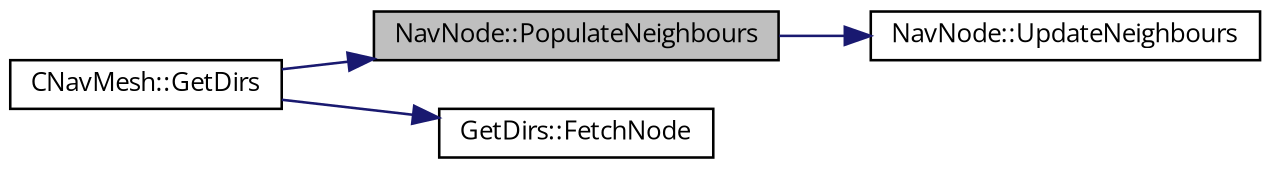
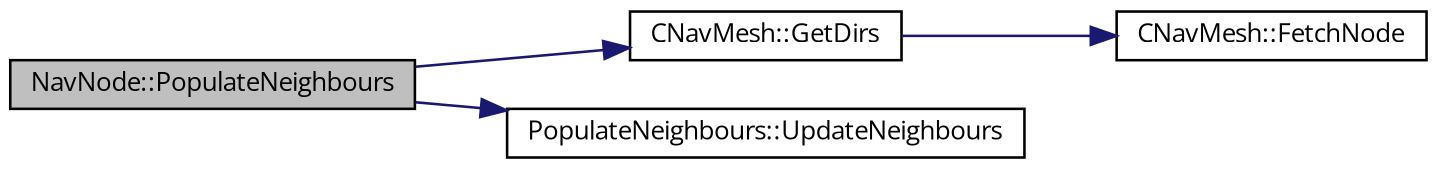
node "NavNode::UpdateNeighbours": label "NavNode::UpdateNeighbours" -> "PopulateNeighbours::UpdateNeighbours"
edge "CNavMesh::GetDirs" -> "NavNode::PopulateNeighbours": reversed
node "GetDirs::FetchNode": label "GetDirs::FetchNode" -> "CNavMesh::FetchNode"
